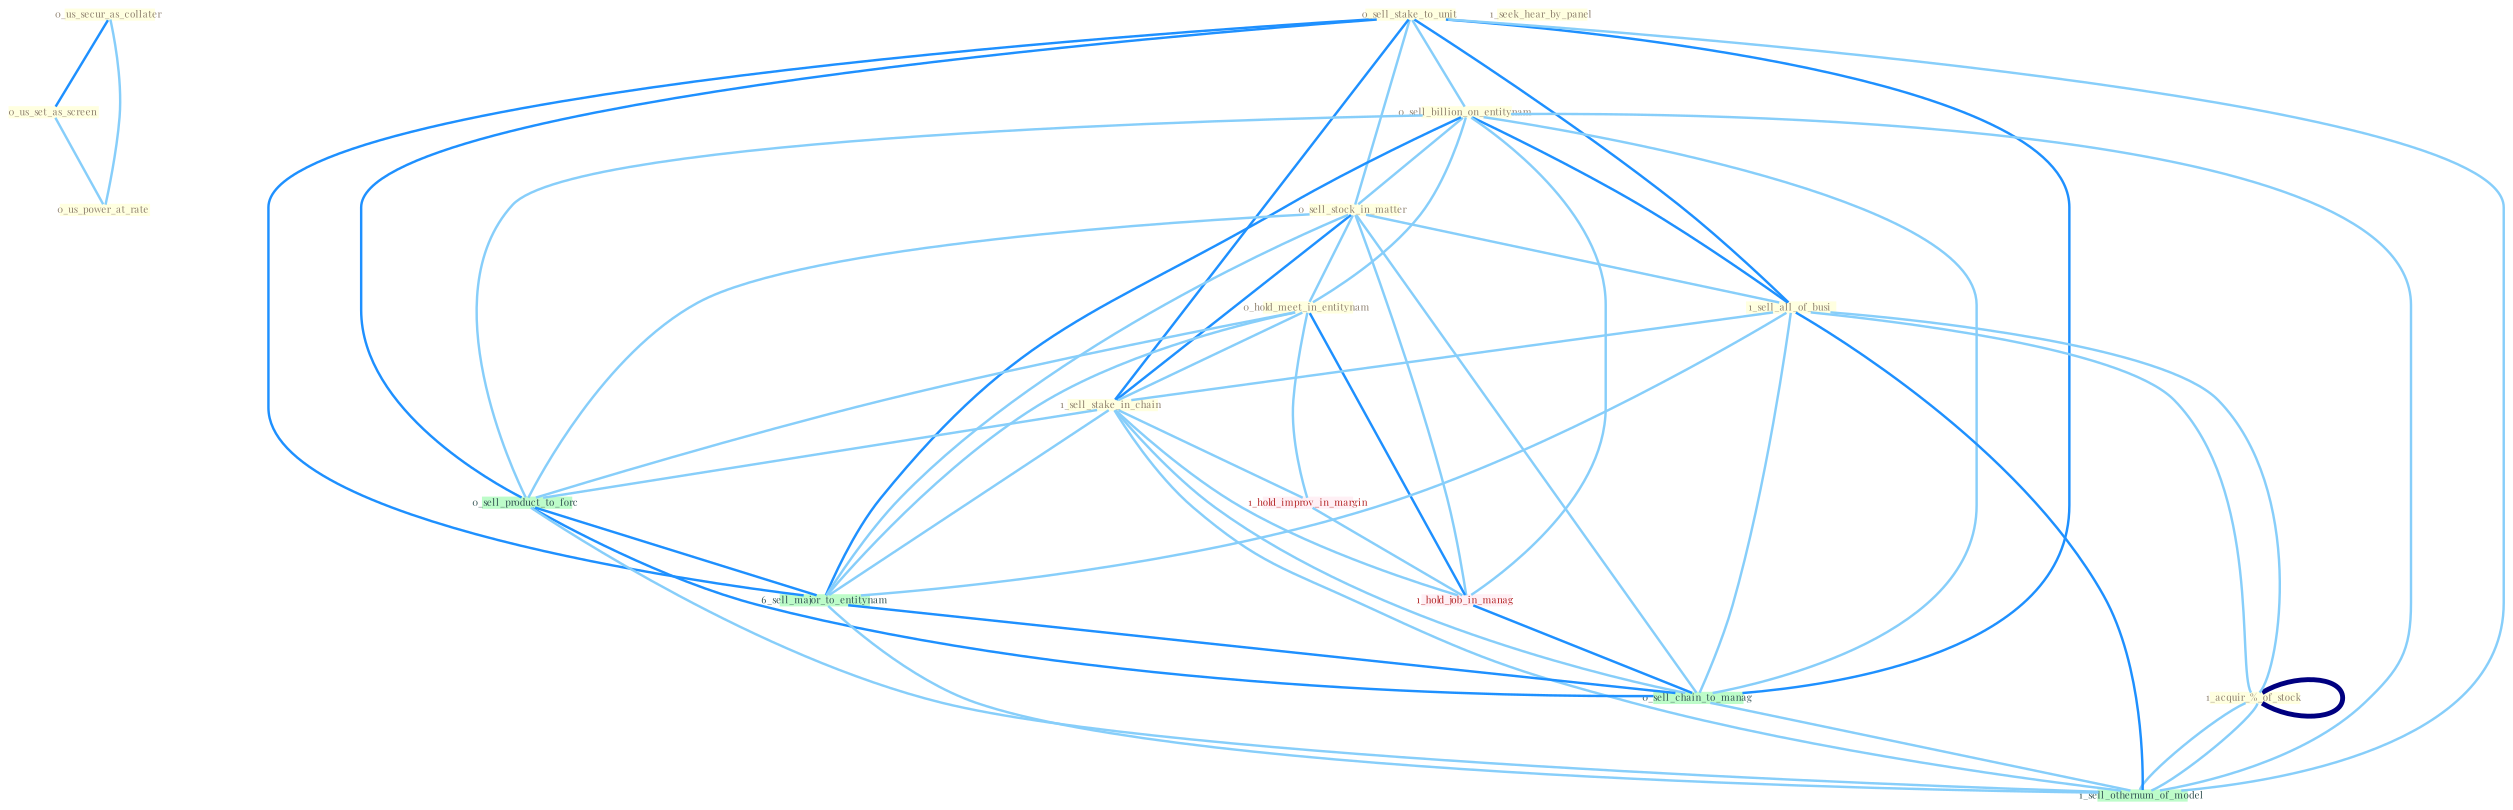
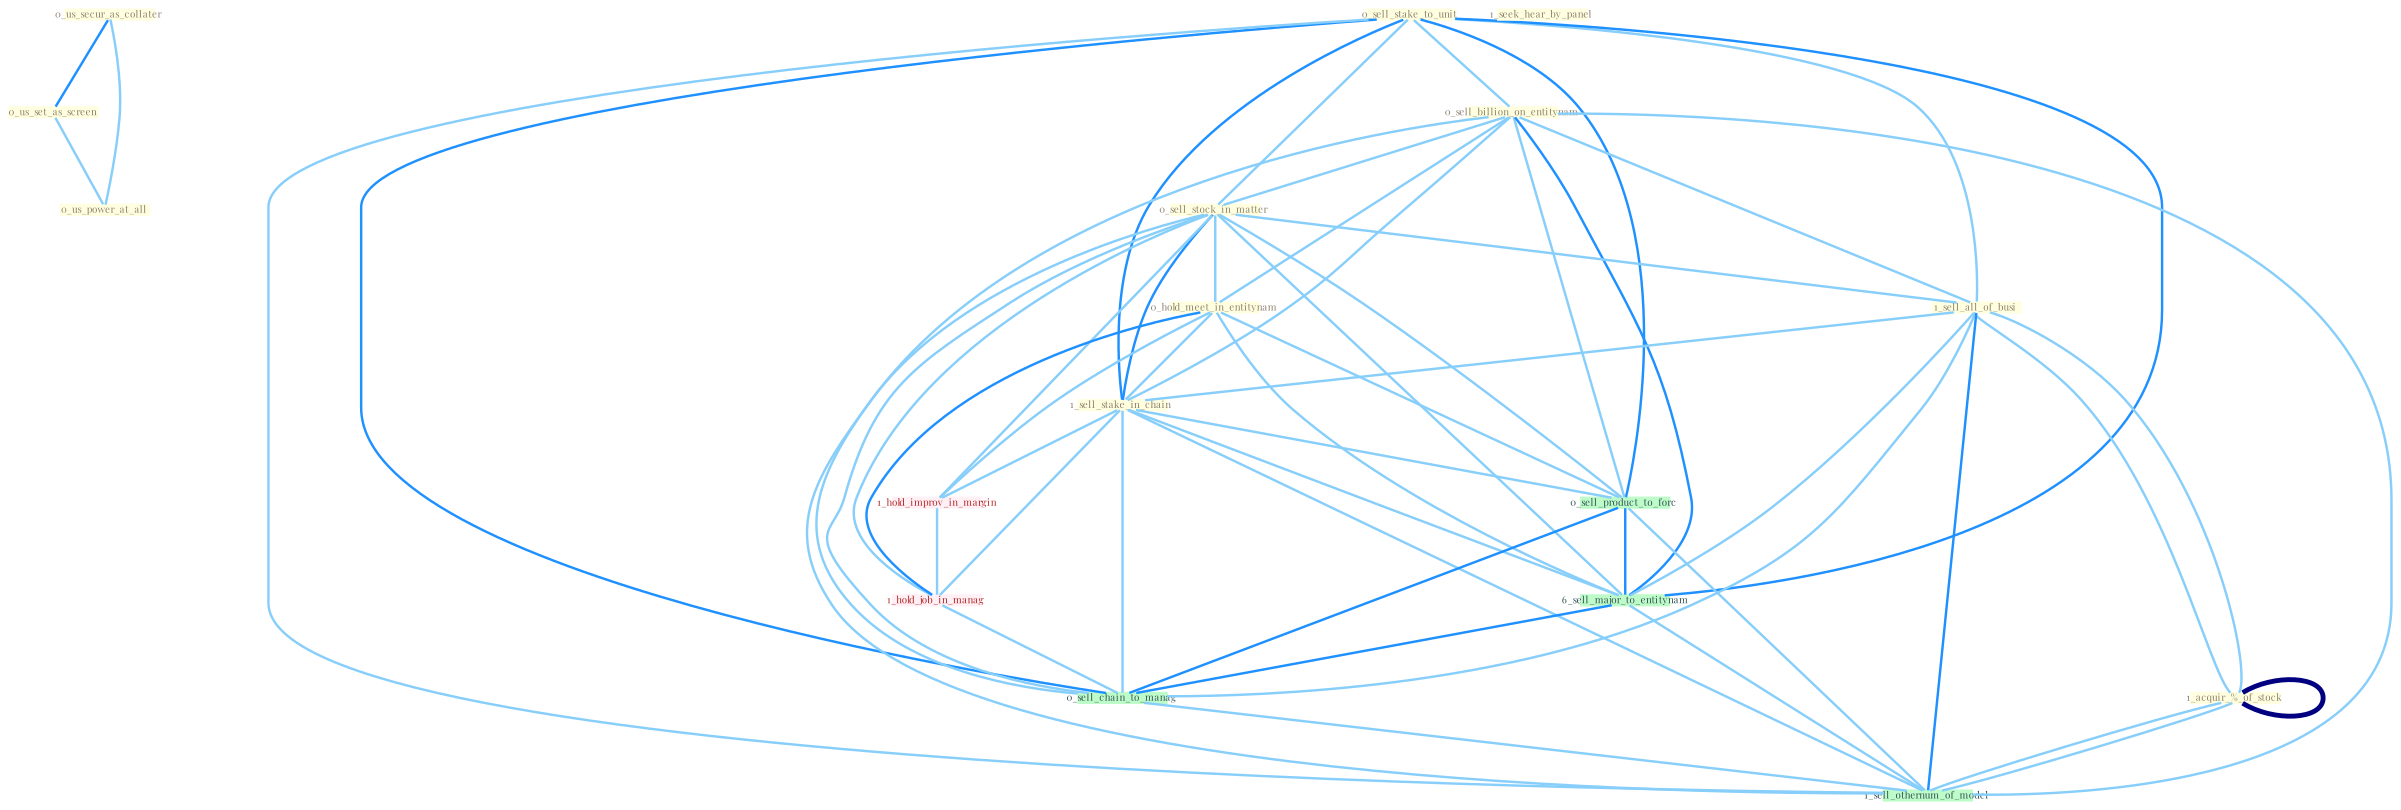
edge "0_sell_stake_to_unit" -- "1_sell_all_of_busi": color #1e90ff -> #87cefa
edge "0_sell_billion_on_entitynam" -- "1_sell_all_of_busi": color #1e90ff -> #87cefa
node "0_us_power_at_rate": label "0_us_power_at_rate" -> "0_us_power_at_all"
edge "0_sell_billion_on_entitynam" -- "1_hold_job_in_manag": now "0_sell_billion_on_entitynam" -- "1_sell_stake_in_chain"
edge "0_sell_stock_in_matter" -- "1_hold_improv_in_margin": added
edge "1_hold_job_in_manag" -- "0_sell_chain_to_manag": color #1e90ff -> #87cefa
edge "0_sell_stock_in_matter" -- "1_sell_othernum_of_model": added
